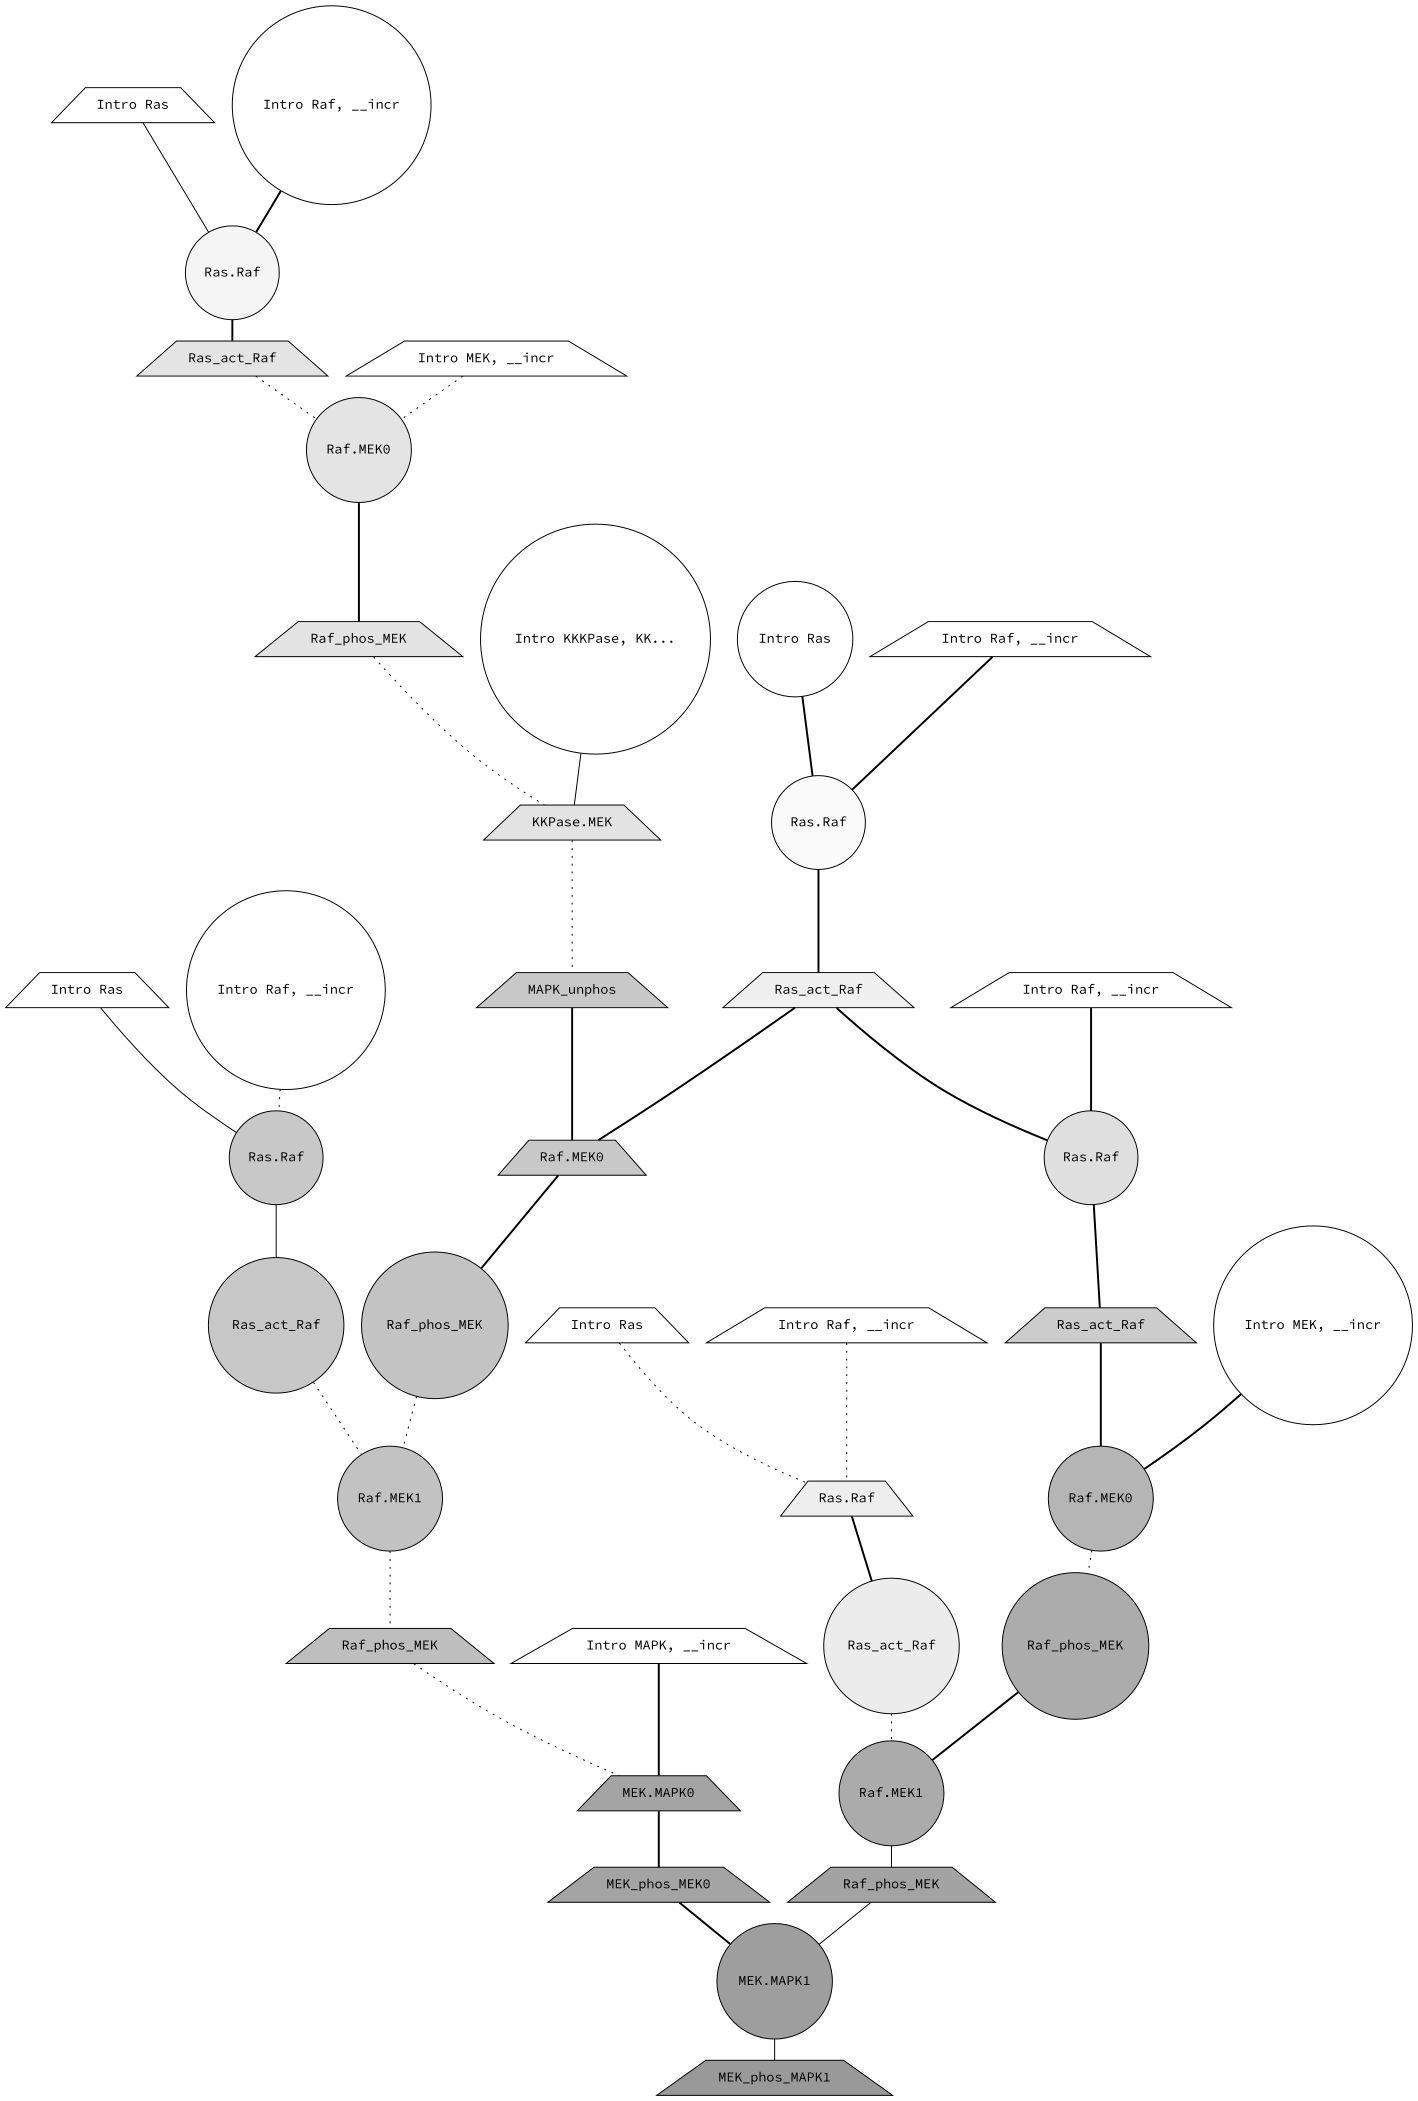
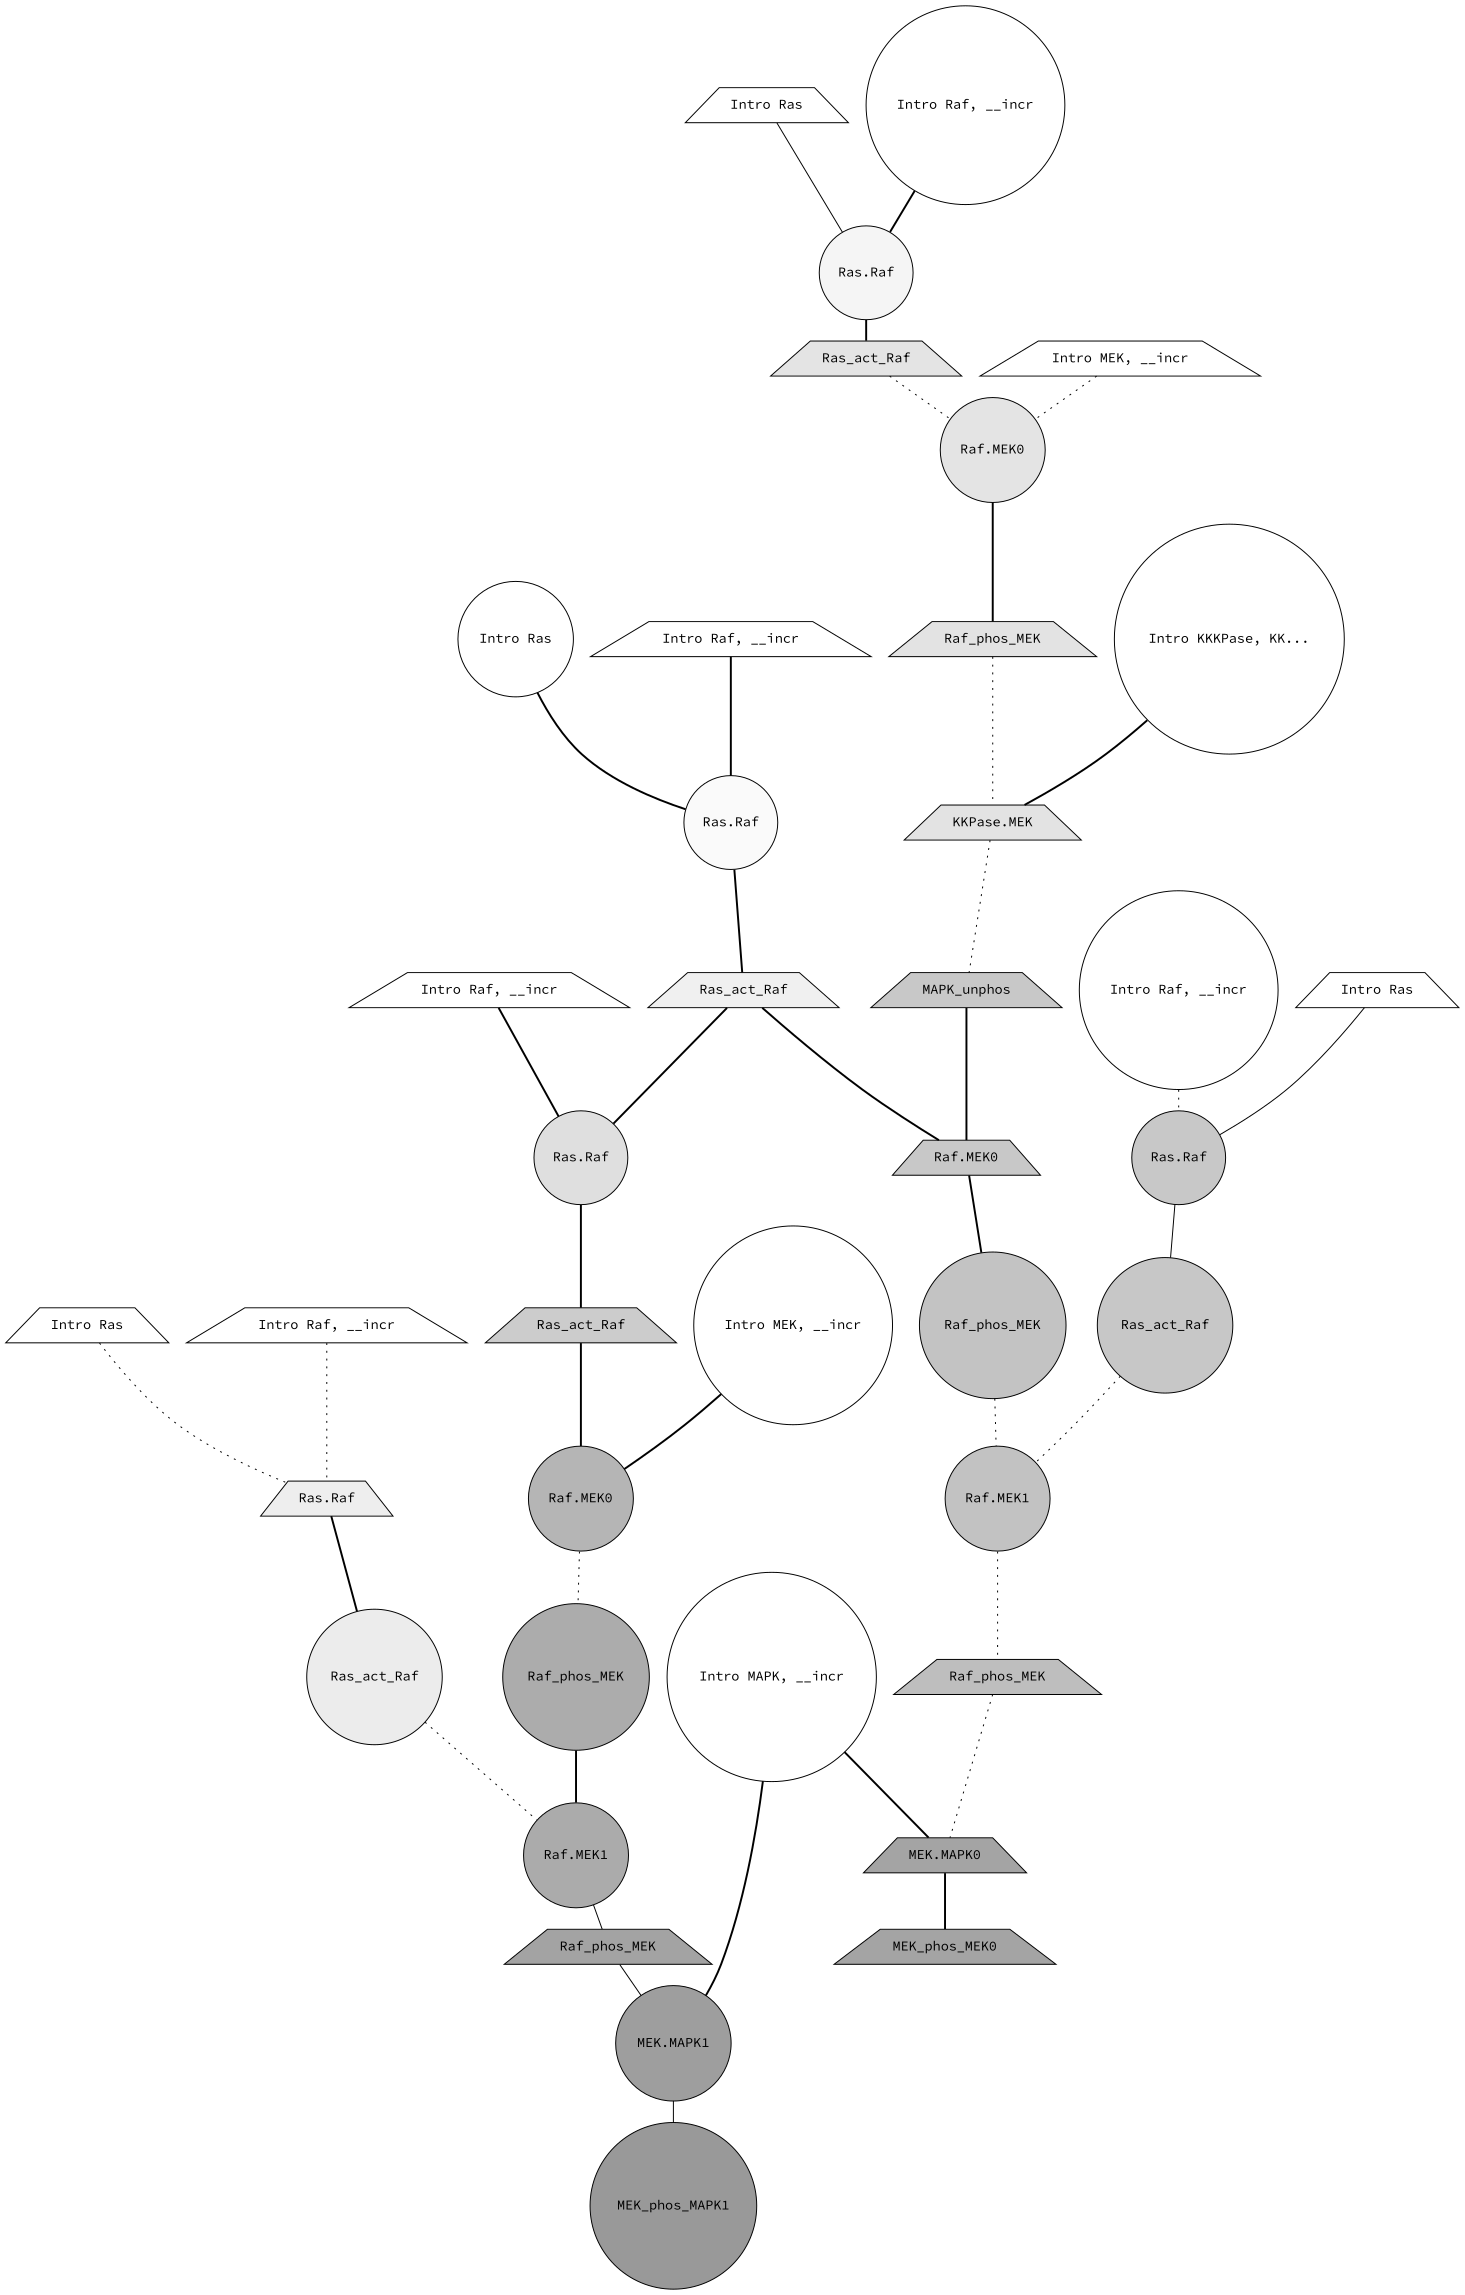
edge "Intro KKKPase, KK..." -- "KKPase.MEK": style solid -> bold
node "Intro MAPK, __incr": shape trapezium -> circle
edge "MEK_phos_MEK0" -- "MEK.MAPK1": now "Intro MAPK, __incr" -- "MEK.MAPK1"
node "MEK_phos_MAPK1": shape trapezium -> circle
